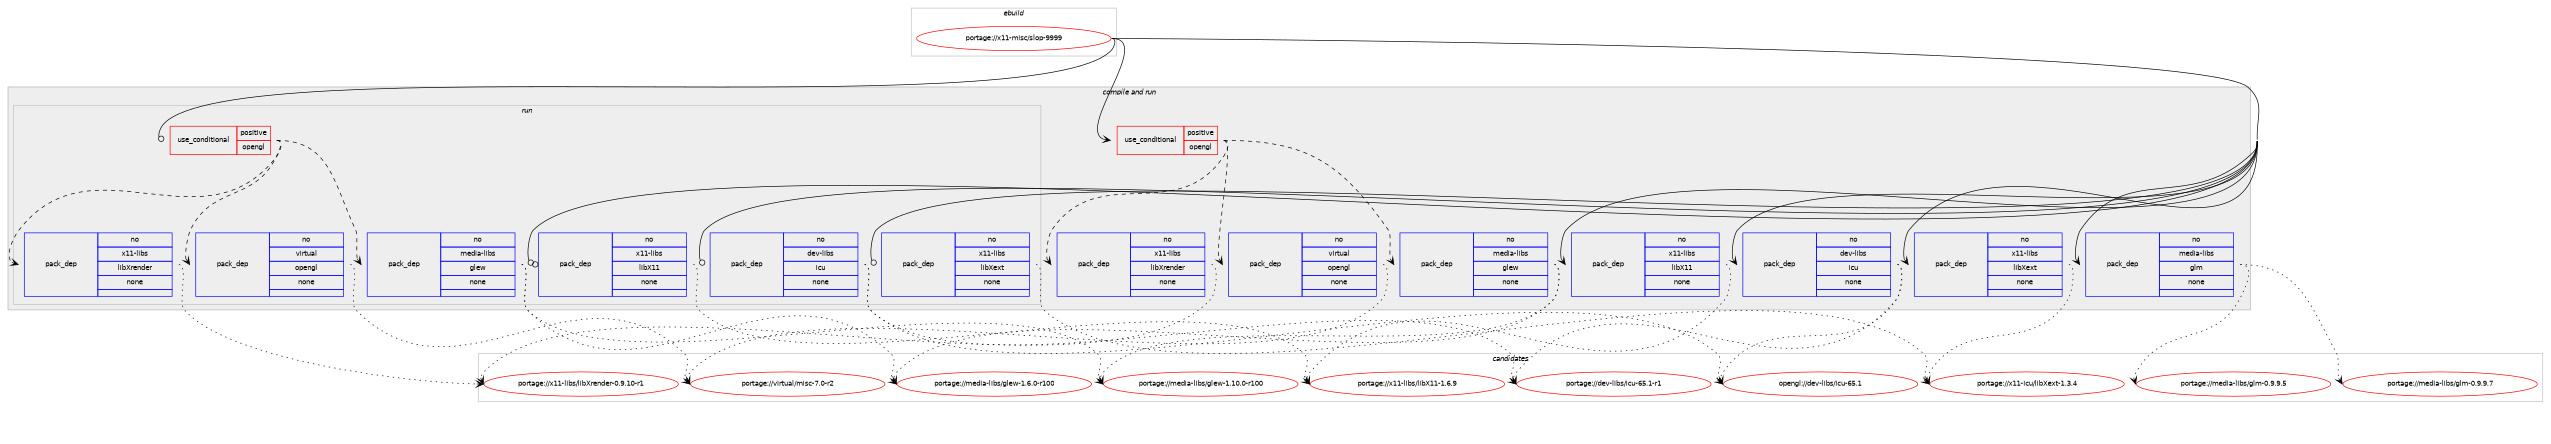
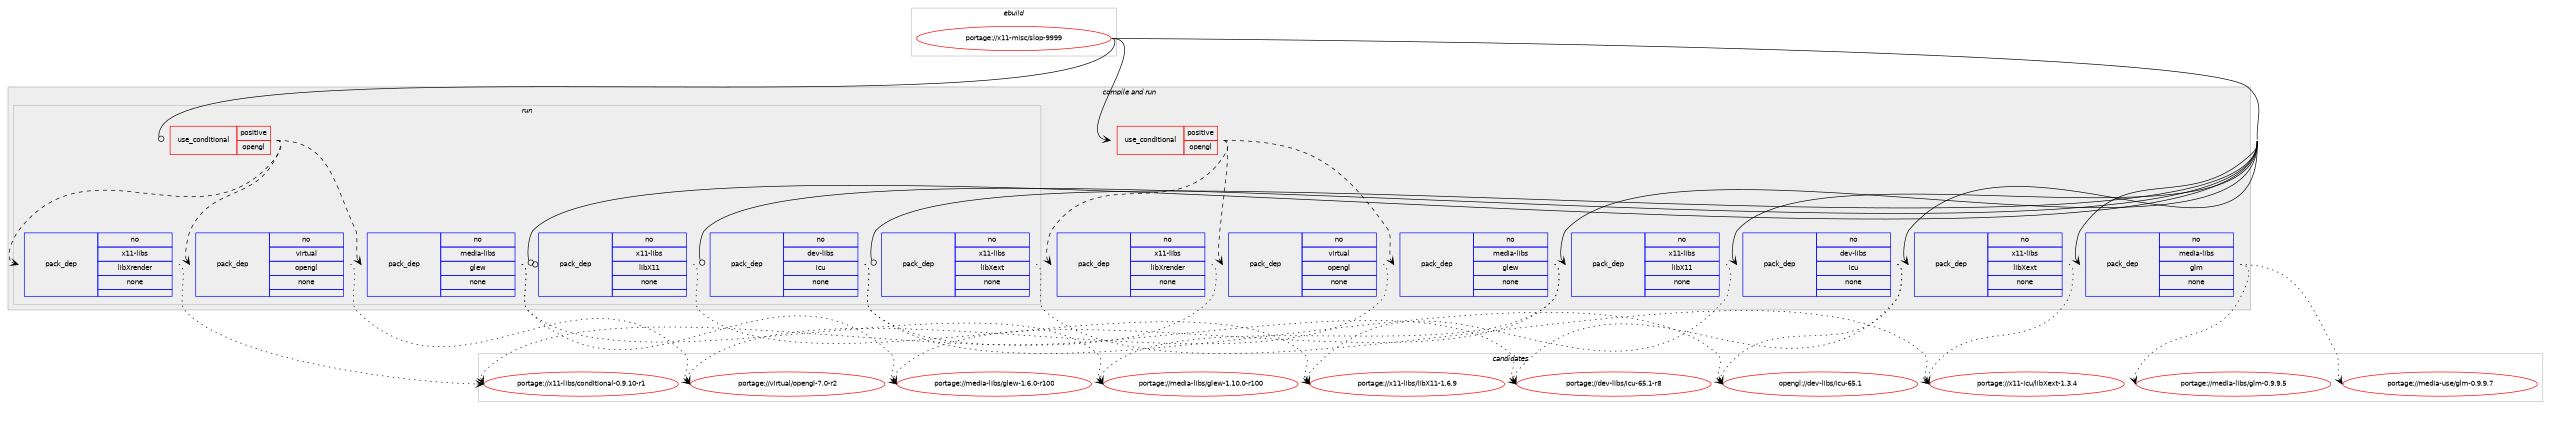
node "portage://x11-libs/libXrender-0.9.10-r1": label "portage://x11-libs/libXrender-0.9.10-r1" -> "portage://x11-libs/conditional-0.9.10-r1"
node "portage://virtual/misc-7.0-r2": label "portage://virtual/misc-7.0-r2" -> "portage://virtual/opengl-7.0-r2"
node "portage://dev-libs/icu-65.1-r1": label "portage://dev-libs/icu-65.1-r1" -> "portage://dev-libs/icu-65.1-r8"
node "portage://media-libs/glm-0.9.9.7": label "portage://media-libs/glm-0.9.9.7" -> "portage://media-use/glm-0.9.9.7"
